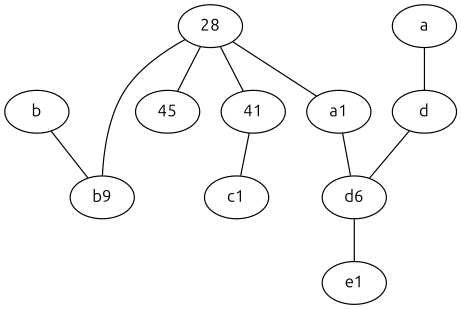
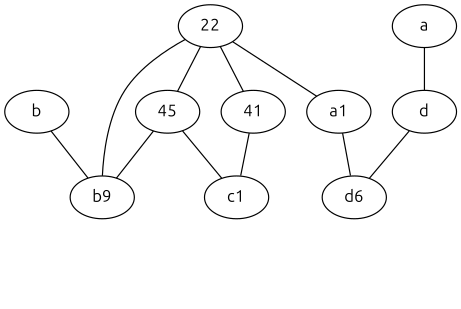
node "28": label "28" -> "22"
edge "45" -- "b9": added
edge "45" -- "c1": added
node "e1": removed
